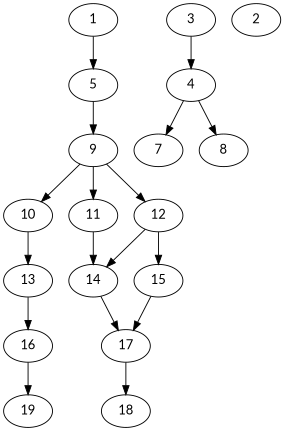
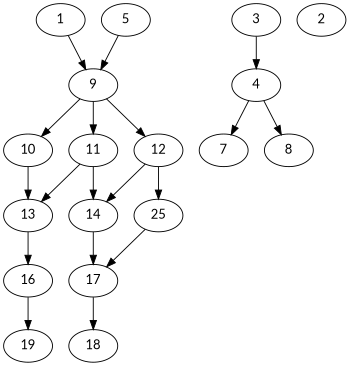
edge "1" -> "5": now "1" -> "9"
edge "11" -> "13": added
node "15": label "15" -> "25"
